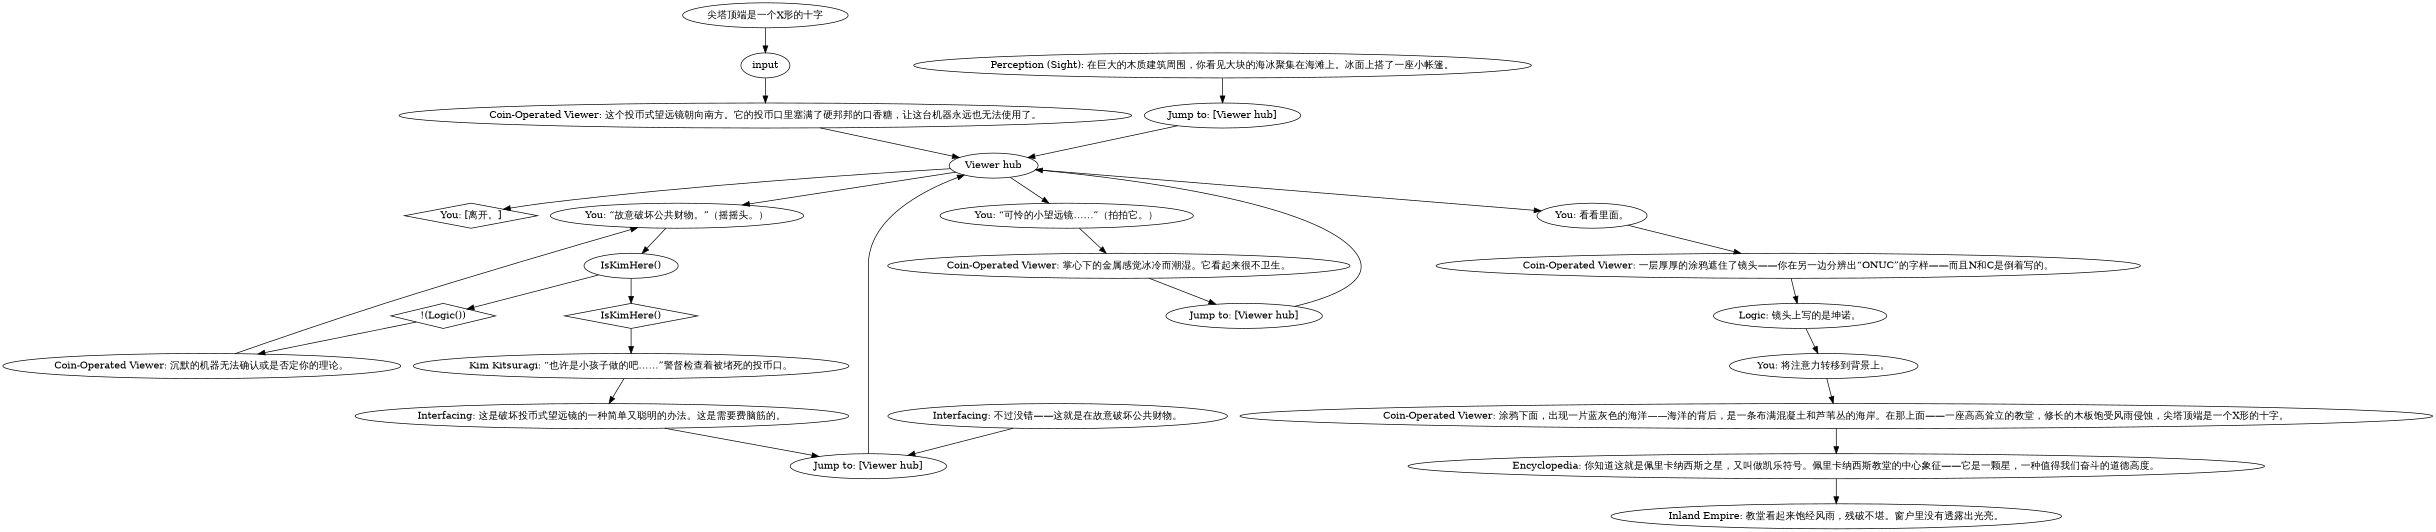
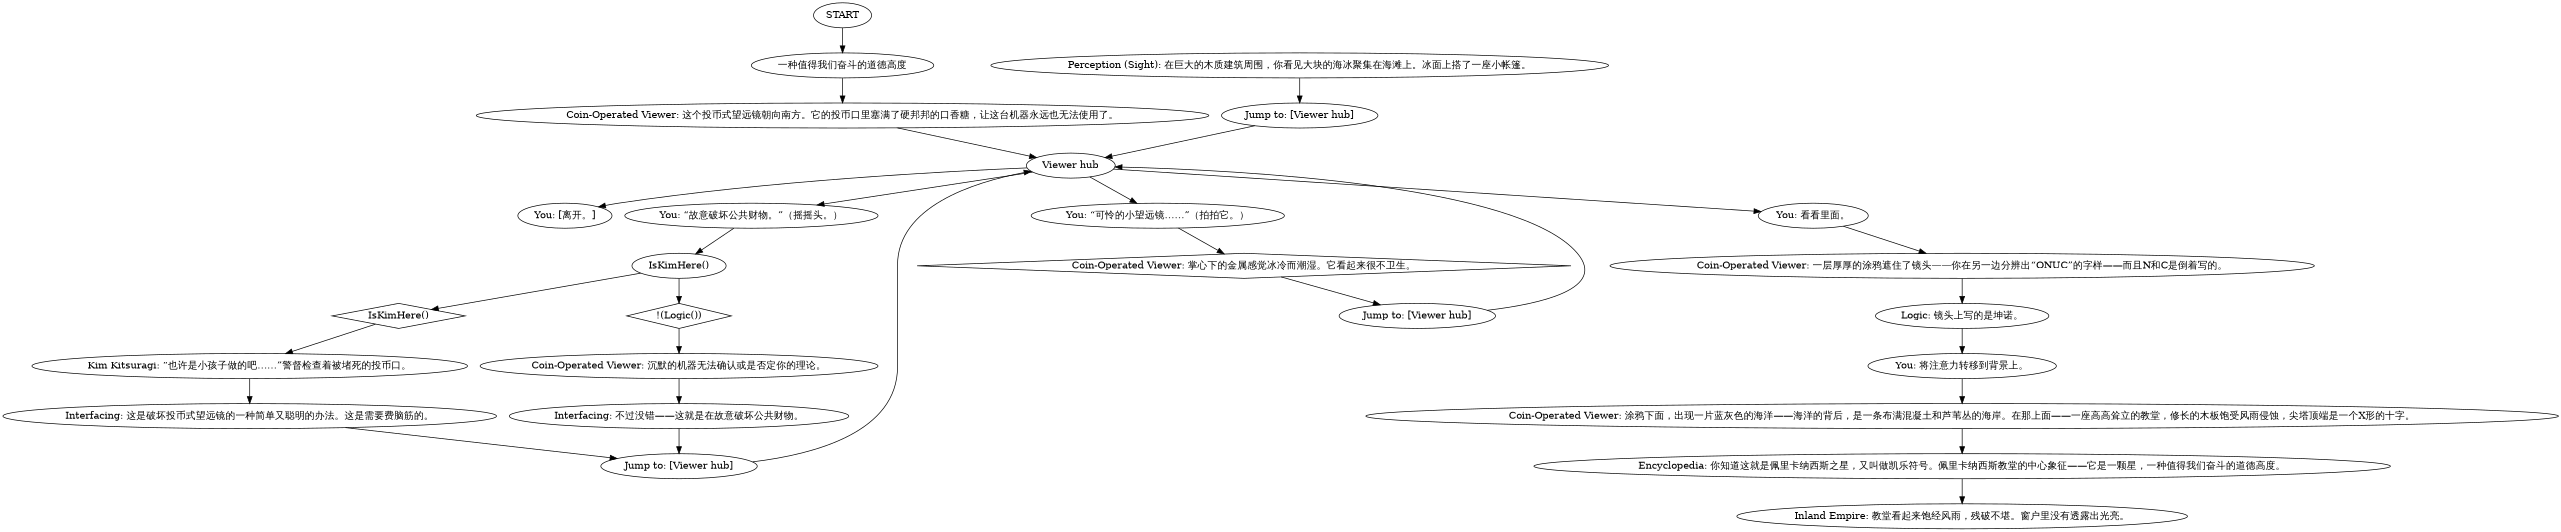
node "尖塔顶端是一个X形的十字": label "尖塔顶端是一个X形的十字" -> "START"
node "input": label "input" -> "一种值得我们奋斗的道德高度"
node "You: [离开。]": shape diamond -> ellipse
node "Coin-Operated Viewer: 掌心下的金属感觉冰冷而潮湿。它看起来很不卫生。": shape ellipse -> diamond
edge "Coin-Operated Viewer: 沉默的机器无法确认或是否定你的理论。" -> "You: “故意破坏公共财物。”（摇摇头。）": now "Coin-Operated Viewer: 沉默的机器无法确认或是否定你的理论。" -> "Interfacing: 不过没错——这就是在故意破坏公共财物。"
